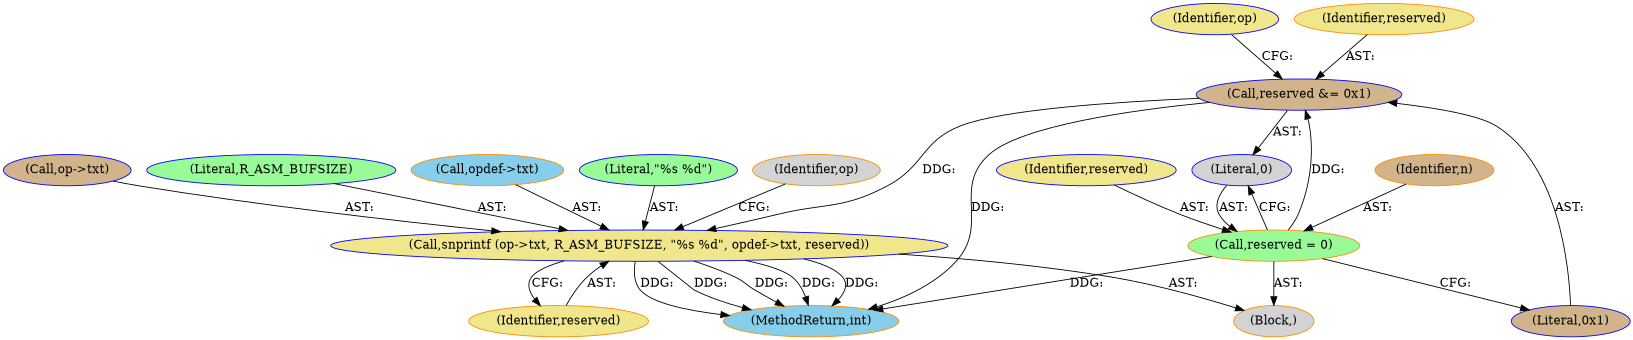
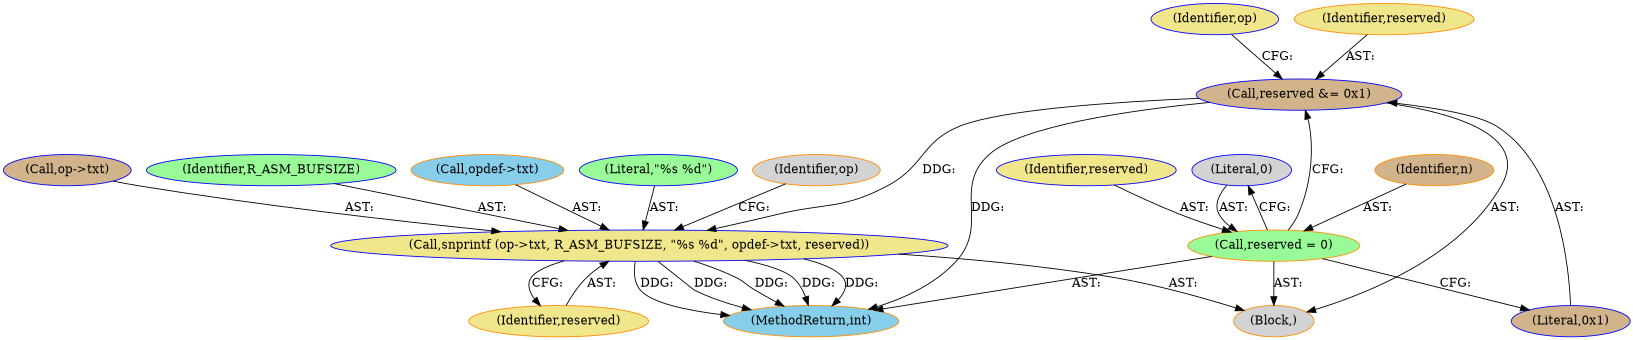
edge "(Call,reserved &= 0x1)" -> "(Literal,0)": now "(Call,reserved &= 0x1)" -> "(Block,)"
node "(Literal,R_ASM_BUFSIZE)": label "(Literal,R_ASM_BUFSIZE)" -> "(Identifier,R_ASM_BUFSIZE)"
edge "(Call,reserved = 0)" -> "(Call,reserved &= 0x1)": label "DDG: " -> "CFG: "
edge "(Call,reserved = 0)" -> "(MethodReturn,int)": label "DDG: " -> "AST: "
